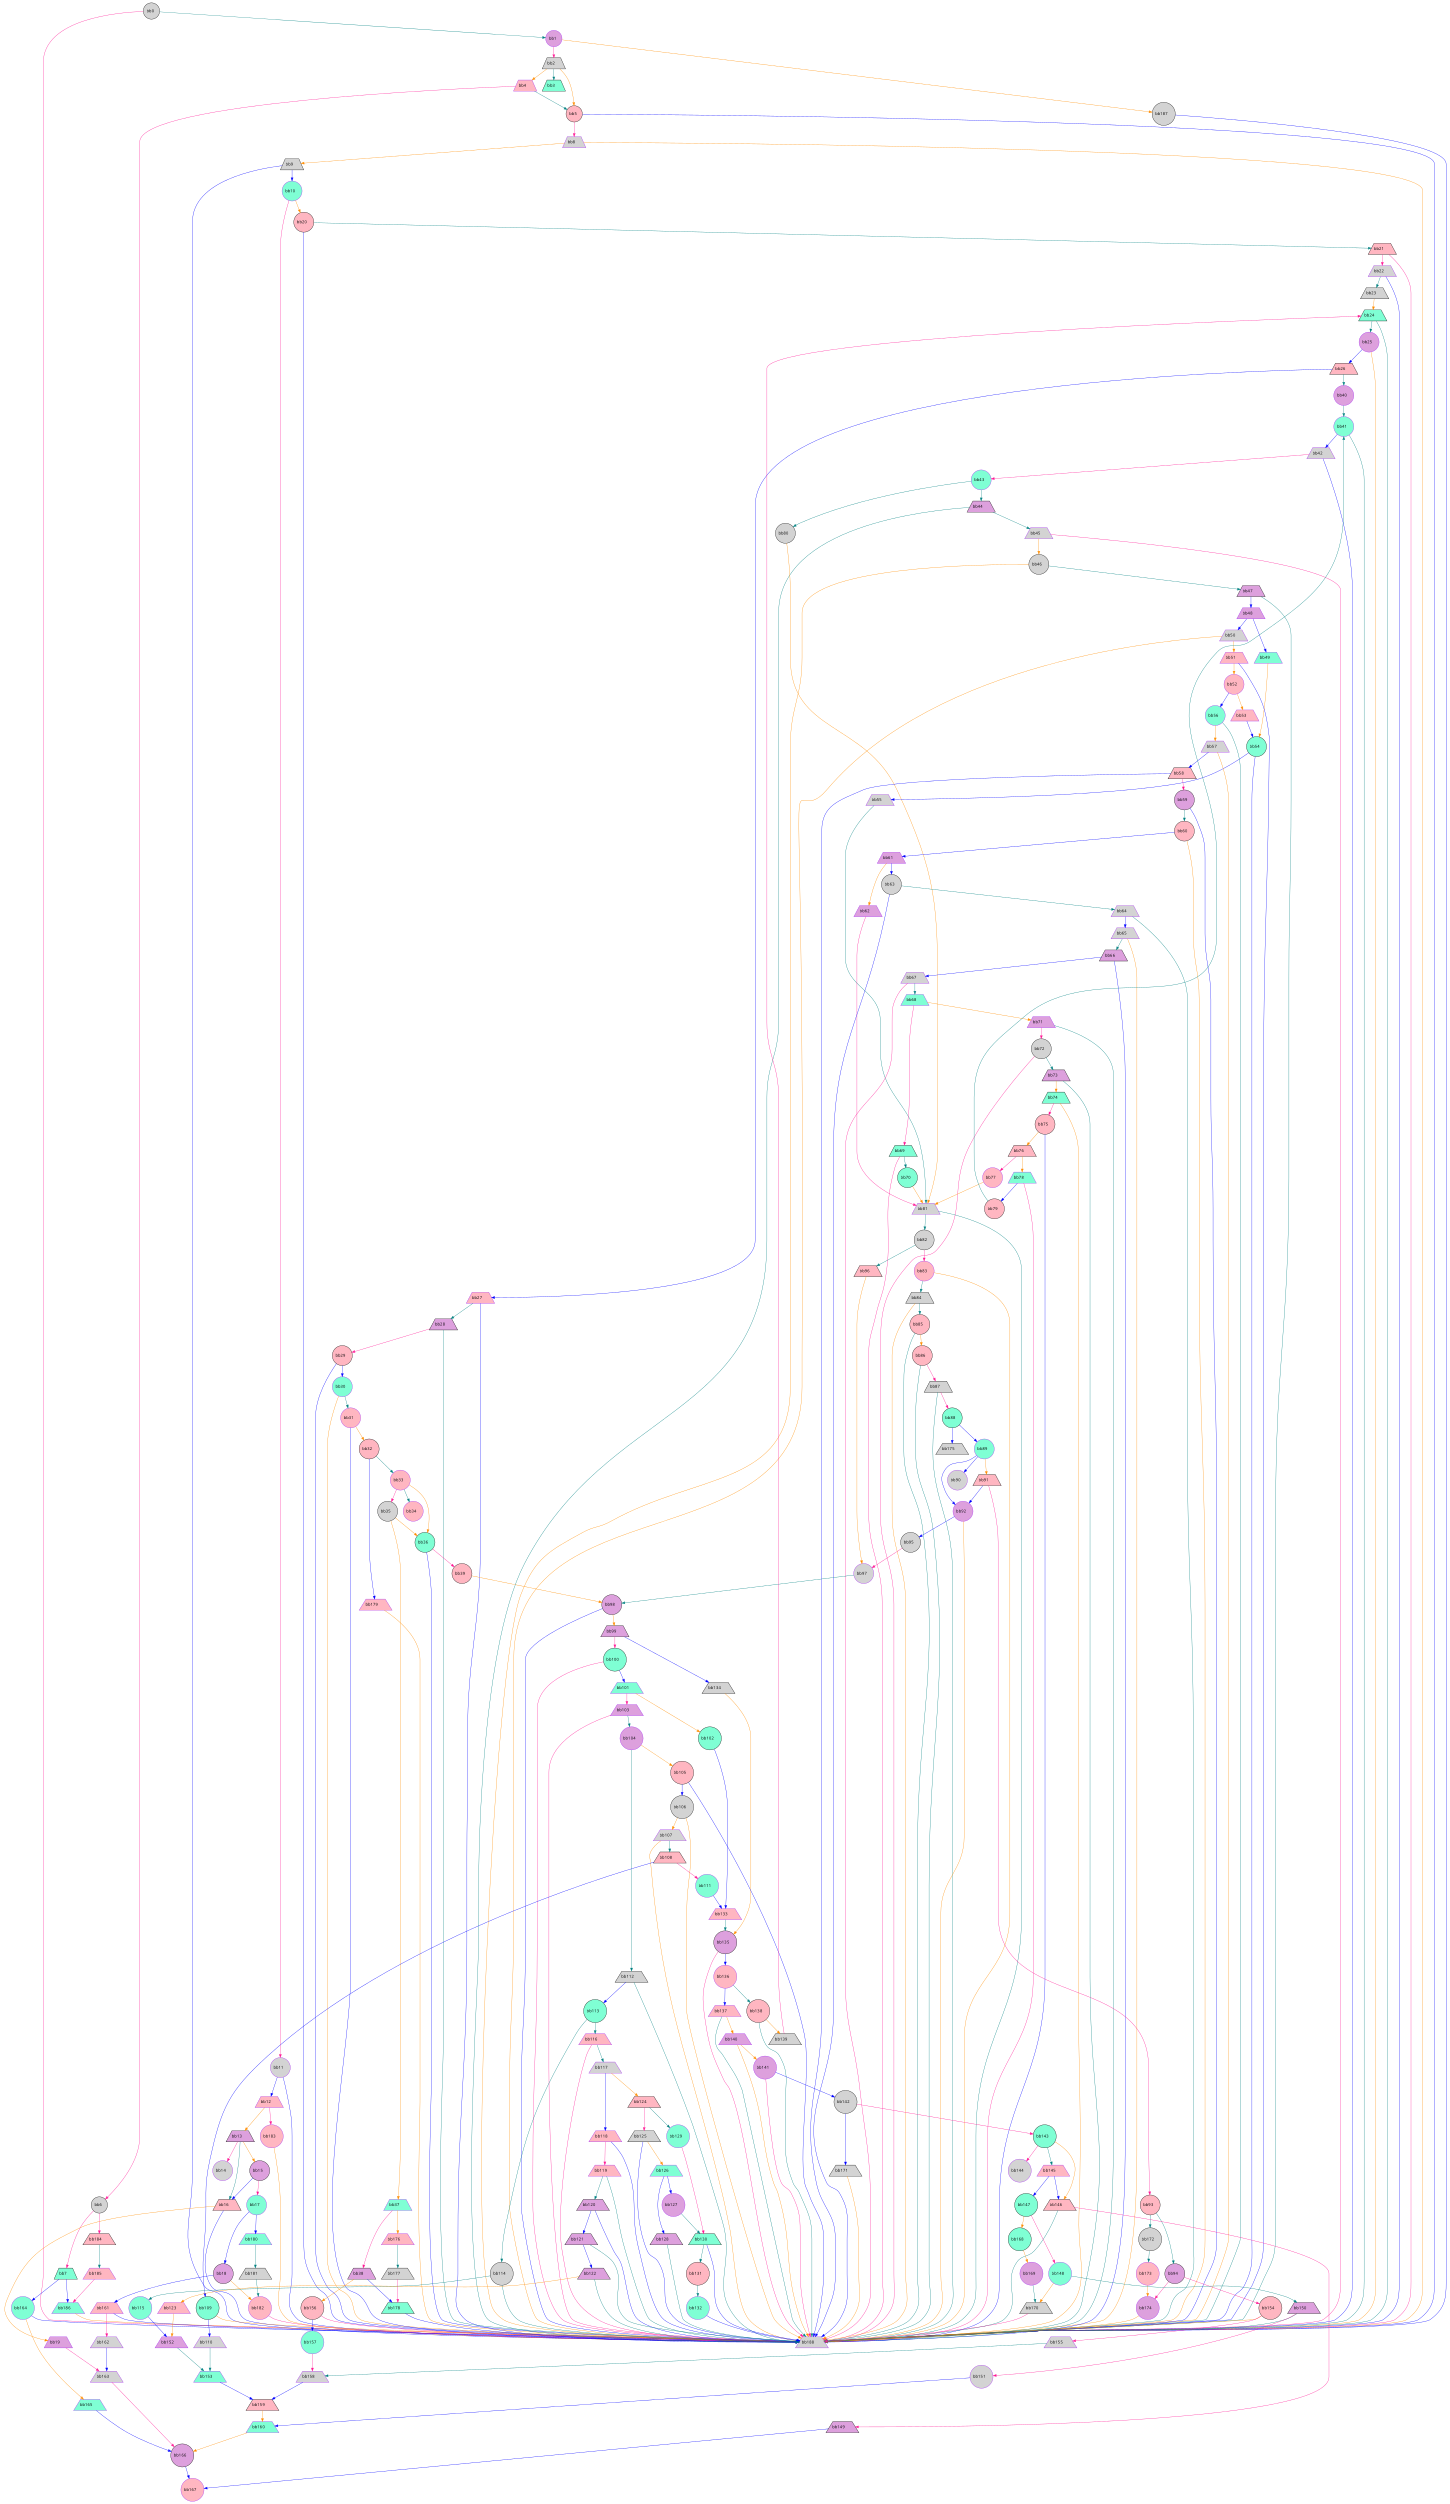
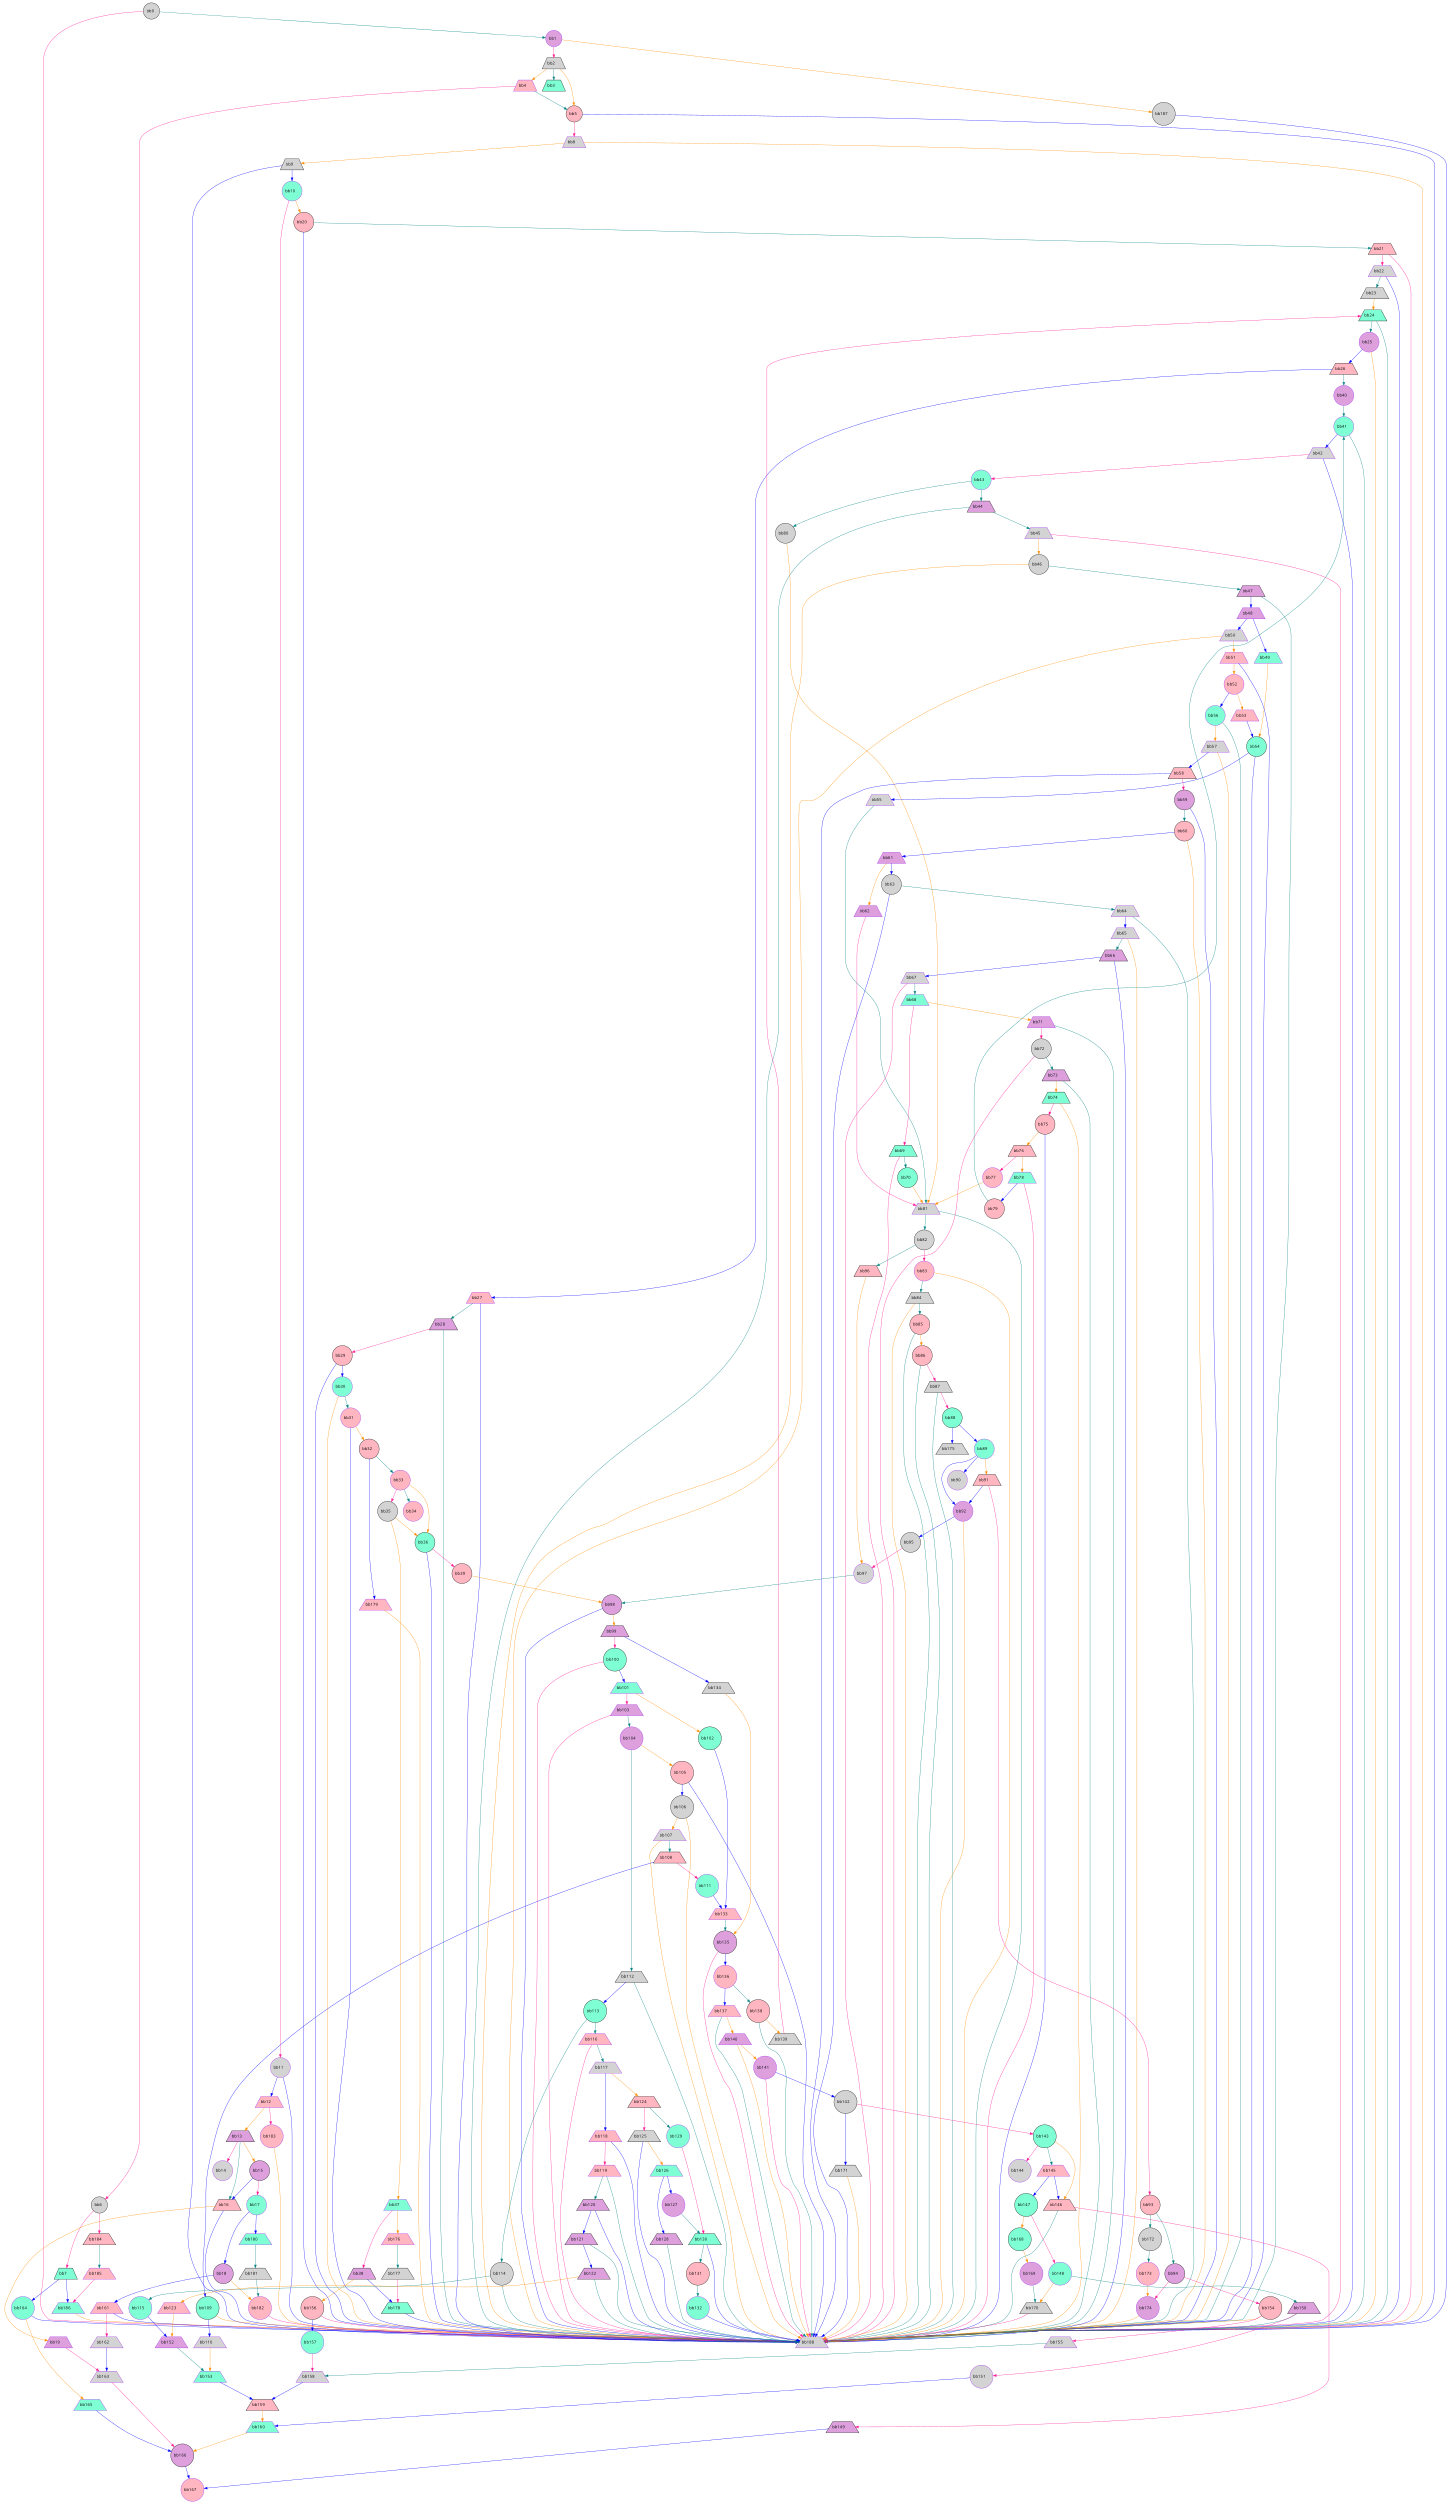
edge "bb110" -> "bb153": color teal -> darkorange
